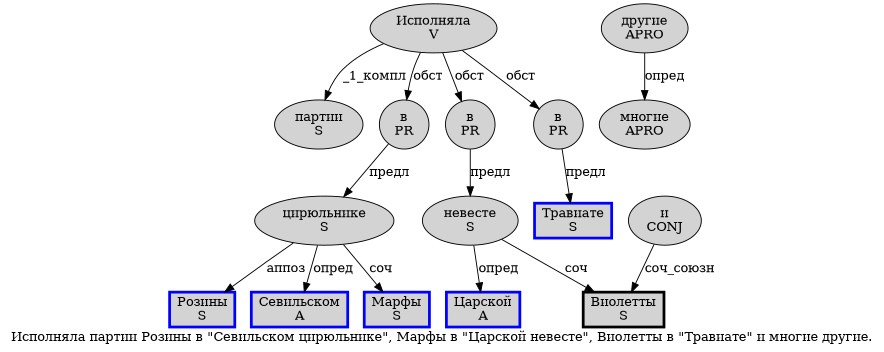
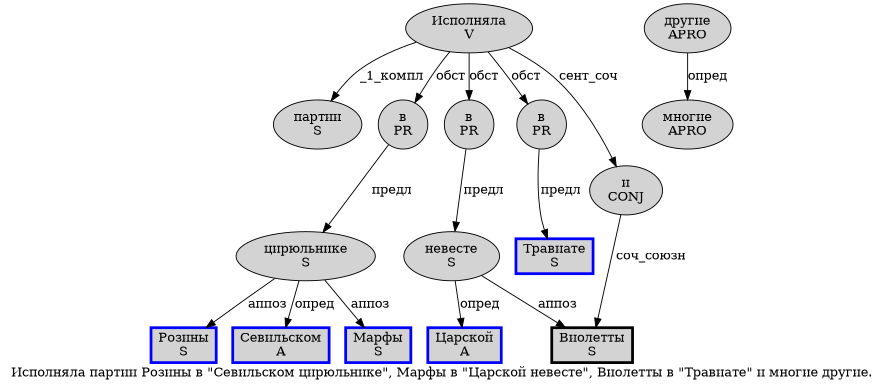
edge "Исполняла V" -> "и CONJ": added, label "сент_соч"
edge "цирюльнике S" -> "Марфы S": label "соч" -> "аппоз"
edge "невесте S" -> "Виолетты S": label "соч" -> "аппоз"
